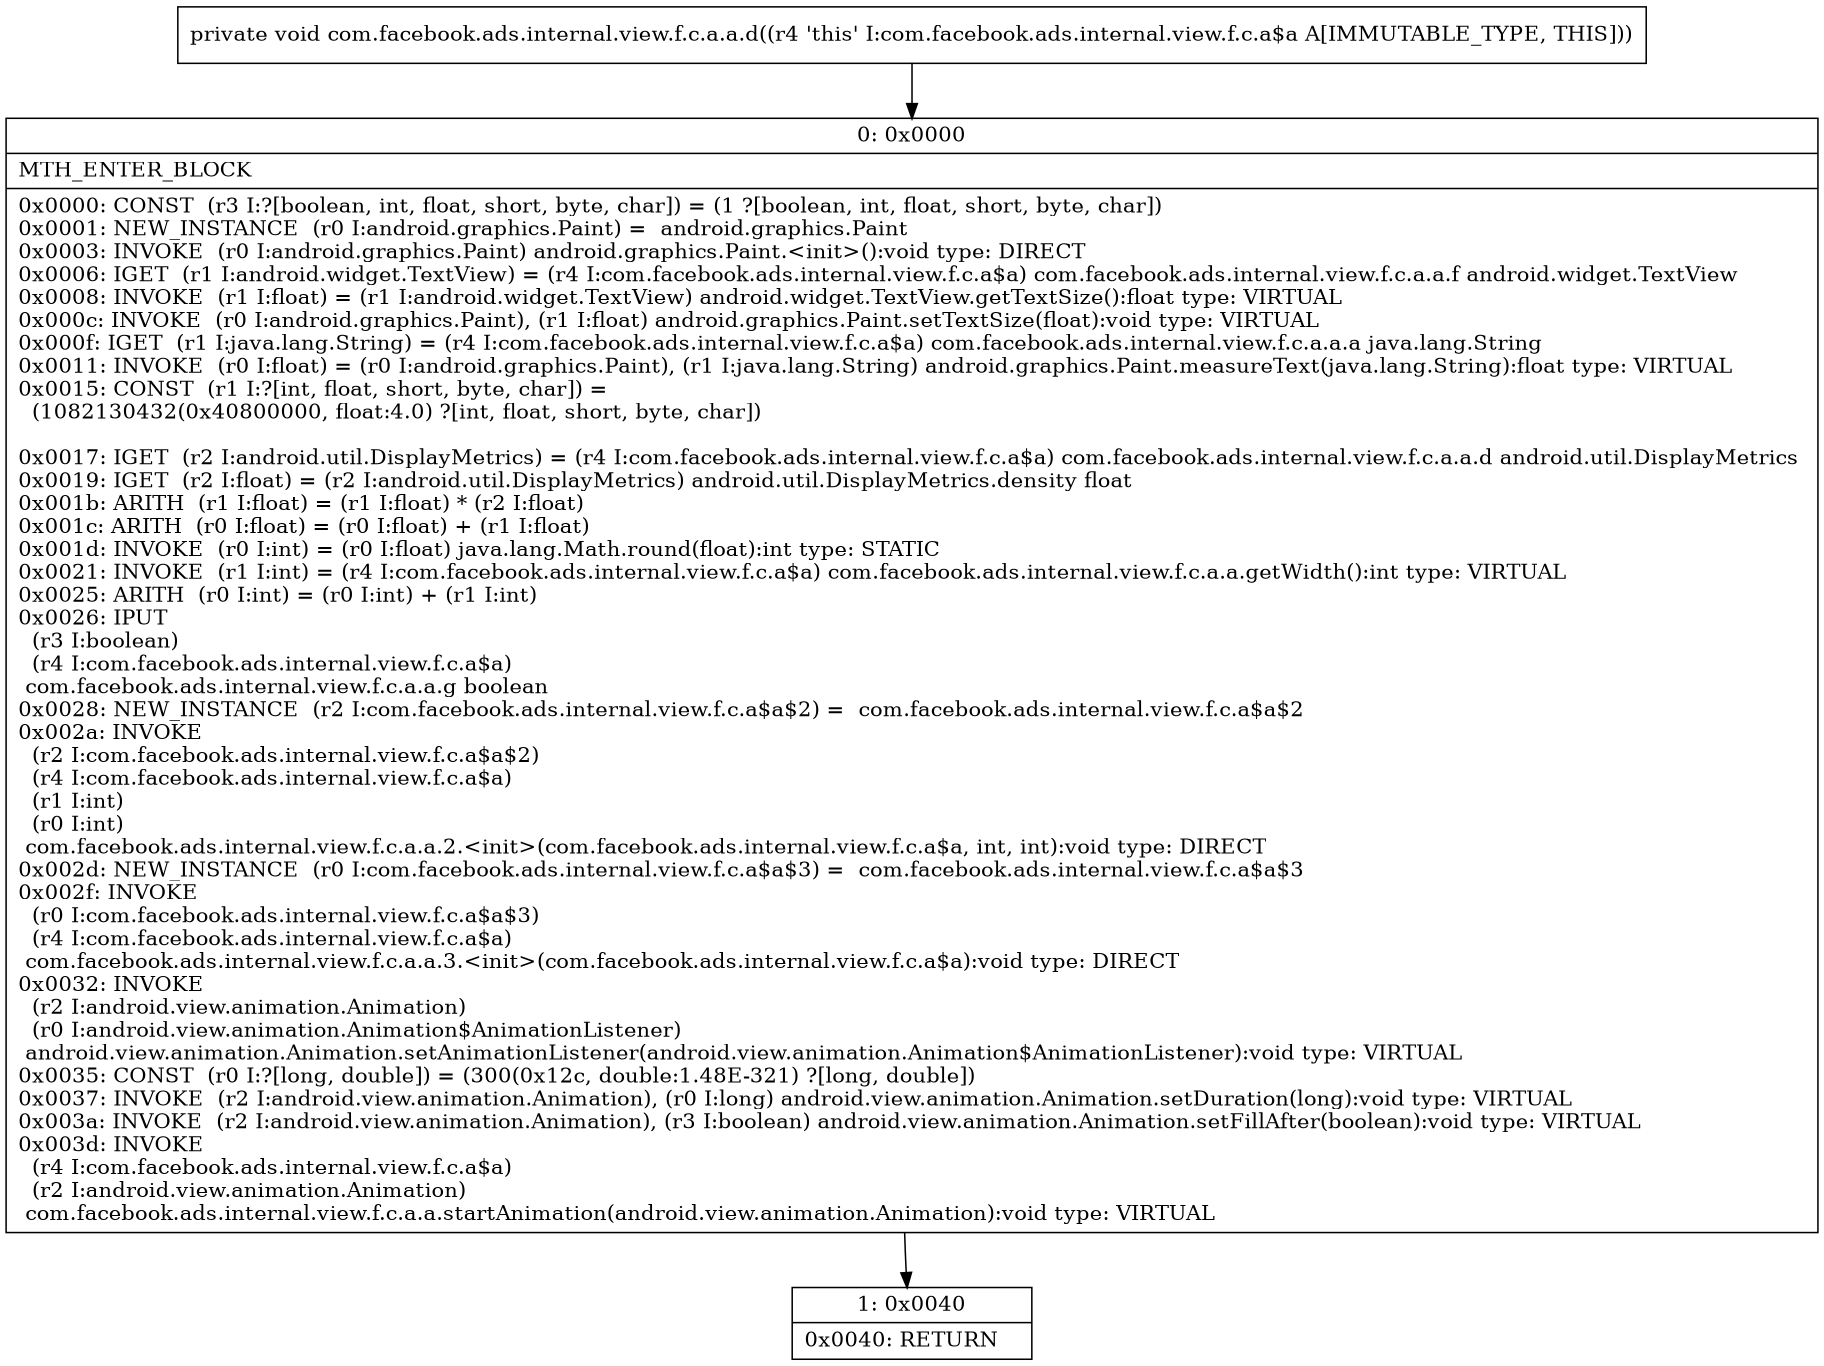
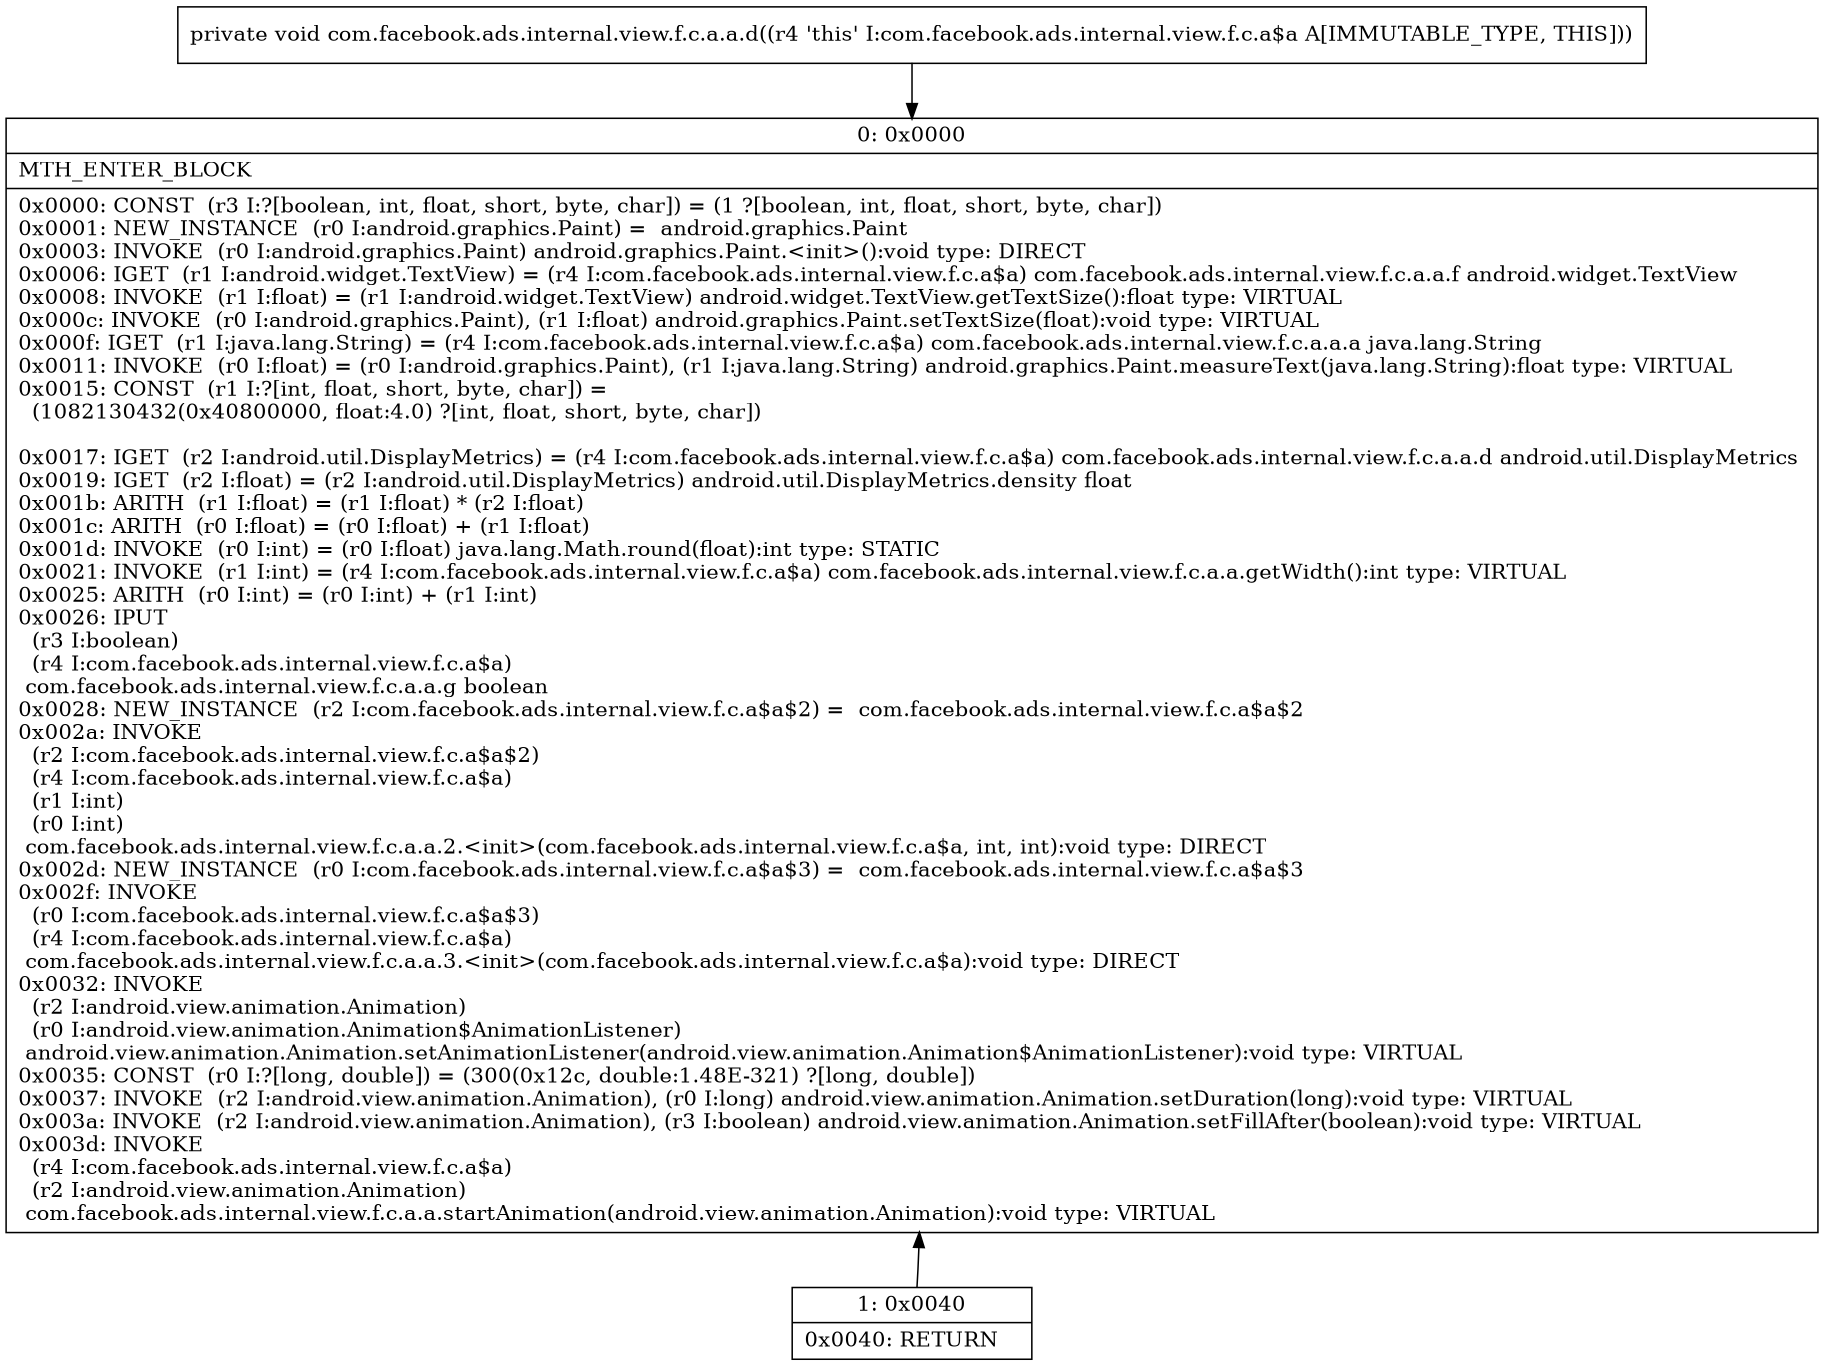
edge "0: 0x0000" -> "1: 0x0040": reversed
